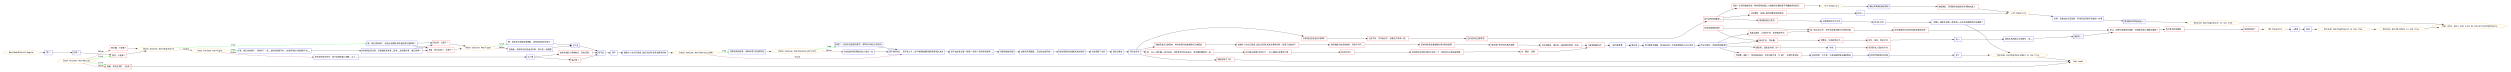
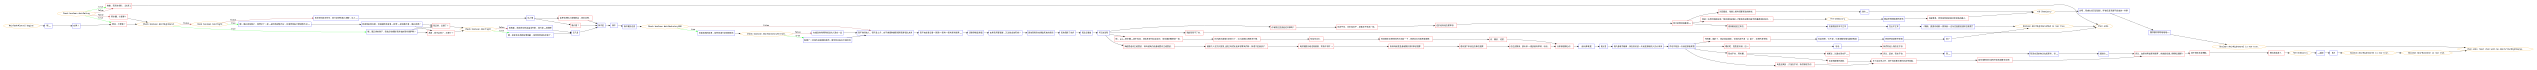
edge "你是我親愛的朋友。" -> "我在乎你，阿米爾。": reversed
node "當牆中人在扎日曼號上讓父母們反過來攻擊我們時": label "當牆中人在扎日曼號上讓父母們反過來攻擊我們時" -> "我不屬於這裡"
